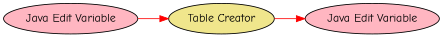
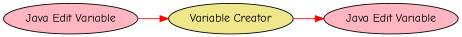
node "Table Creator": label "Table Creator" -> "Variable Creator"
